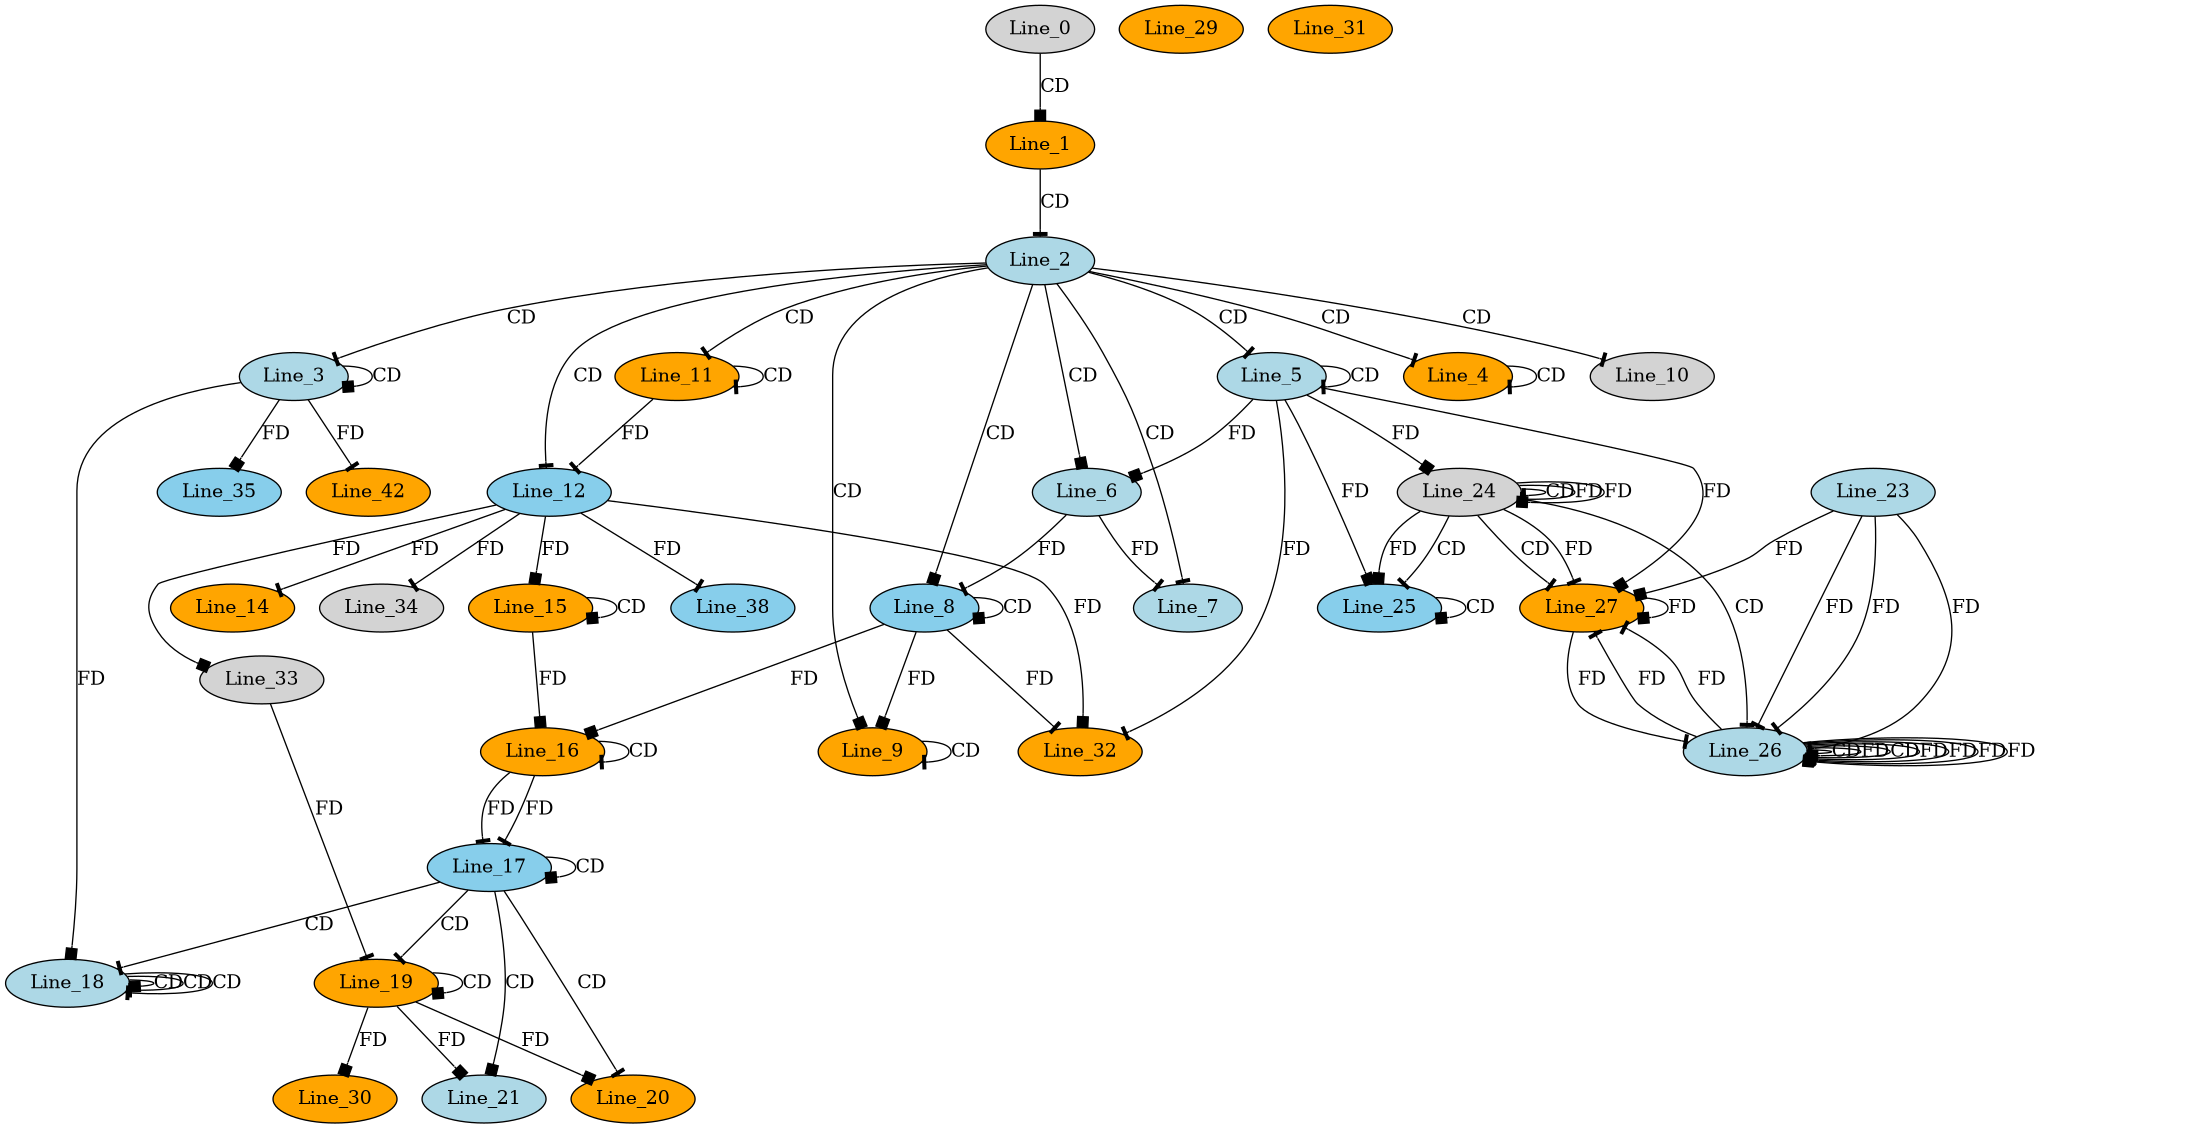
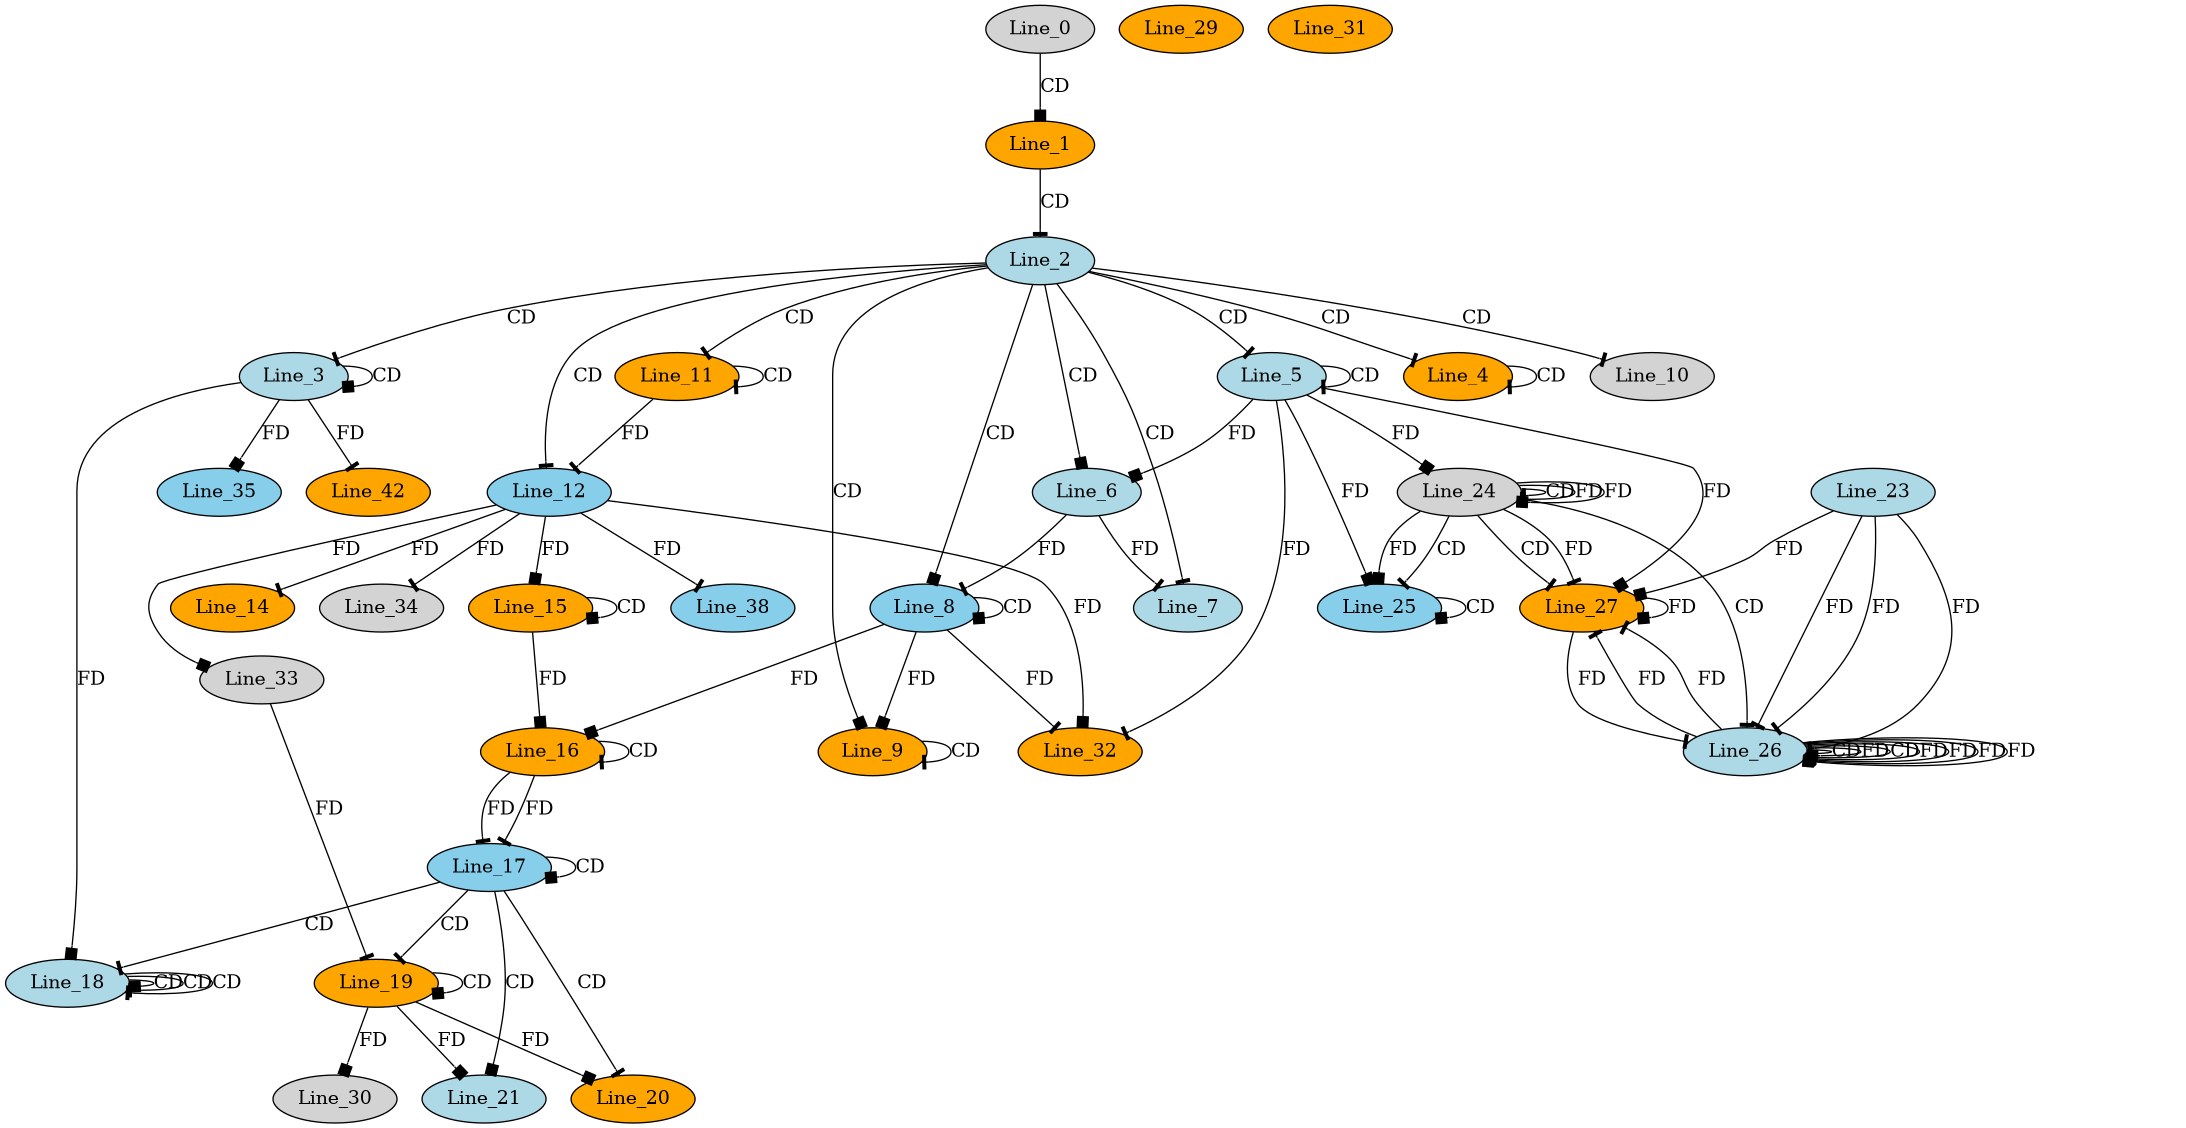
node "Line_30": fillcolor orange -> lightgrey
